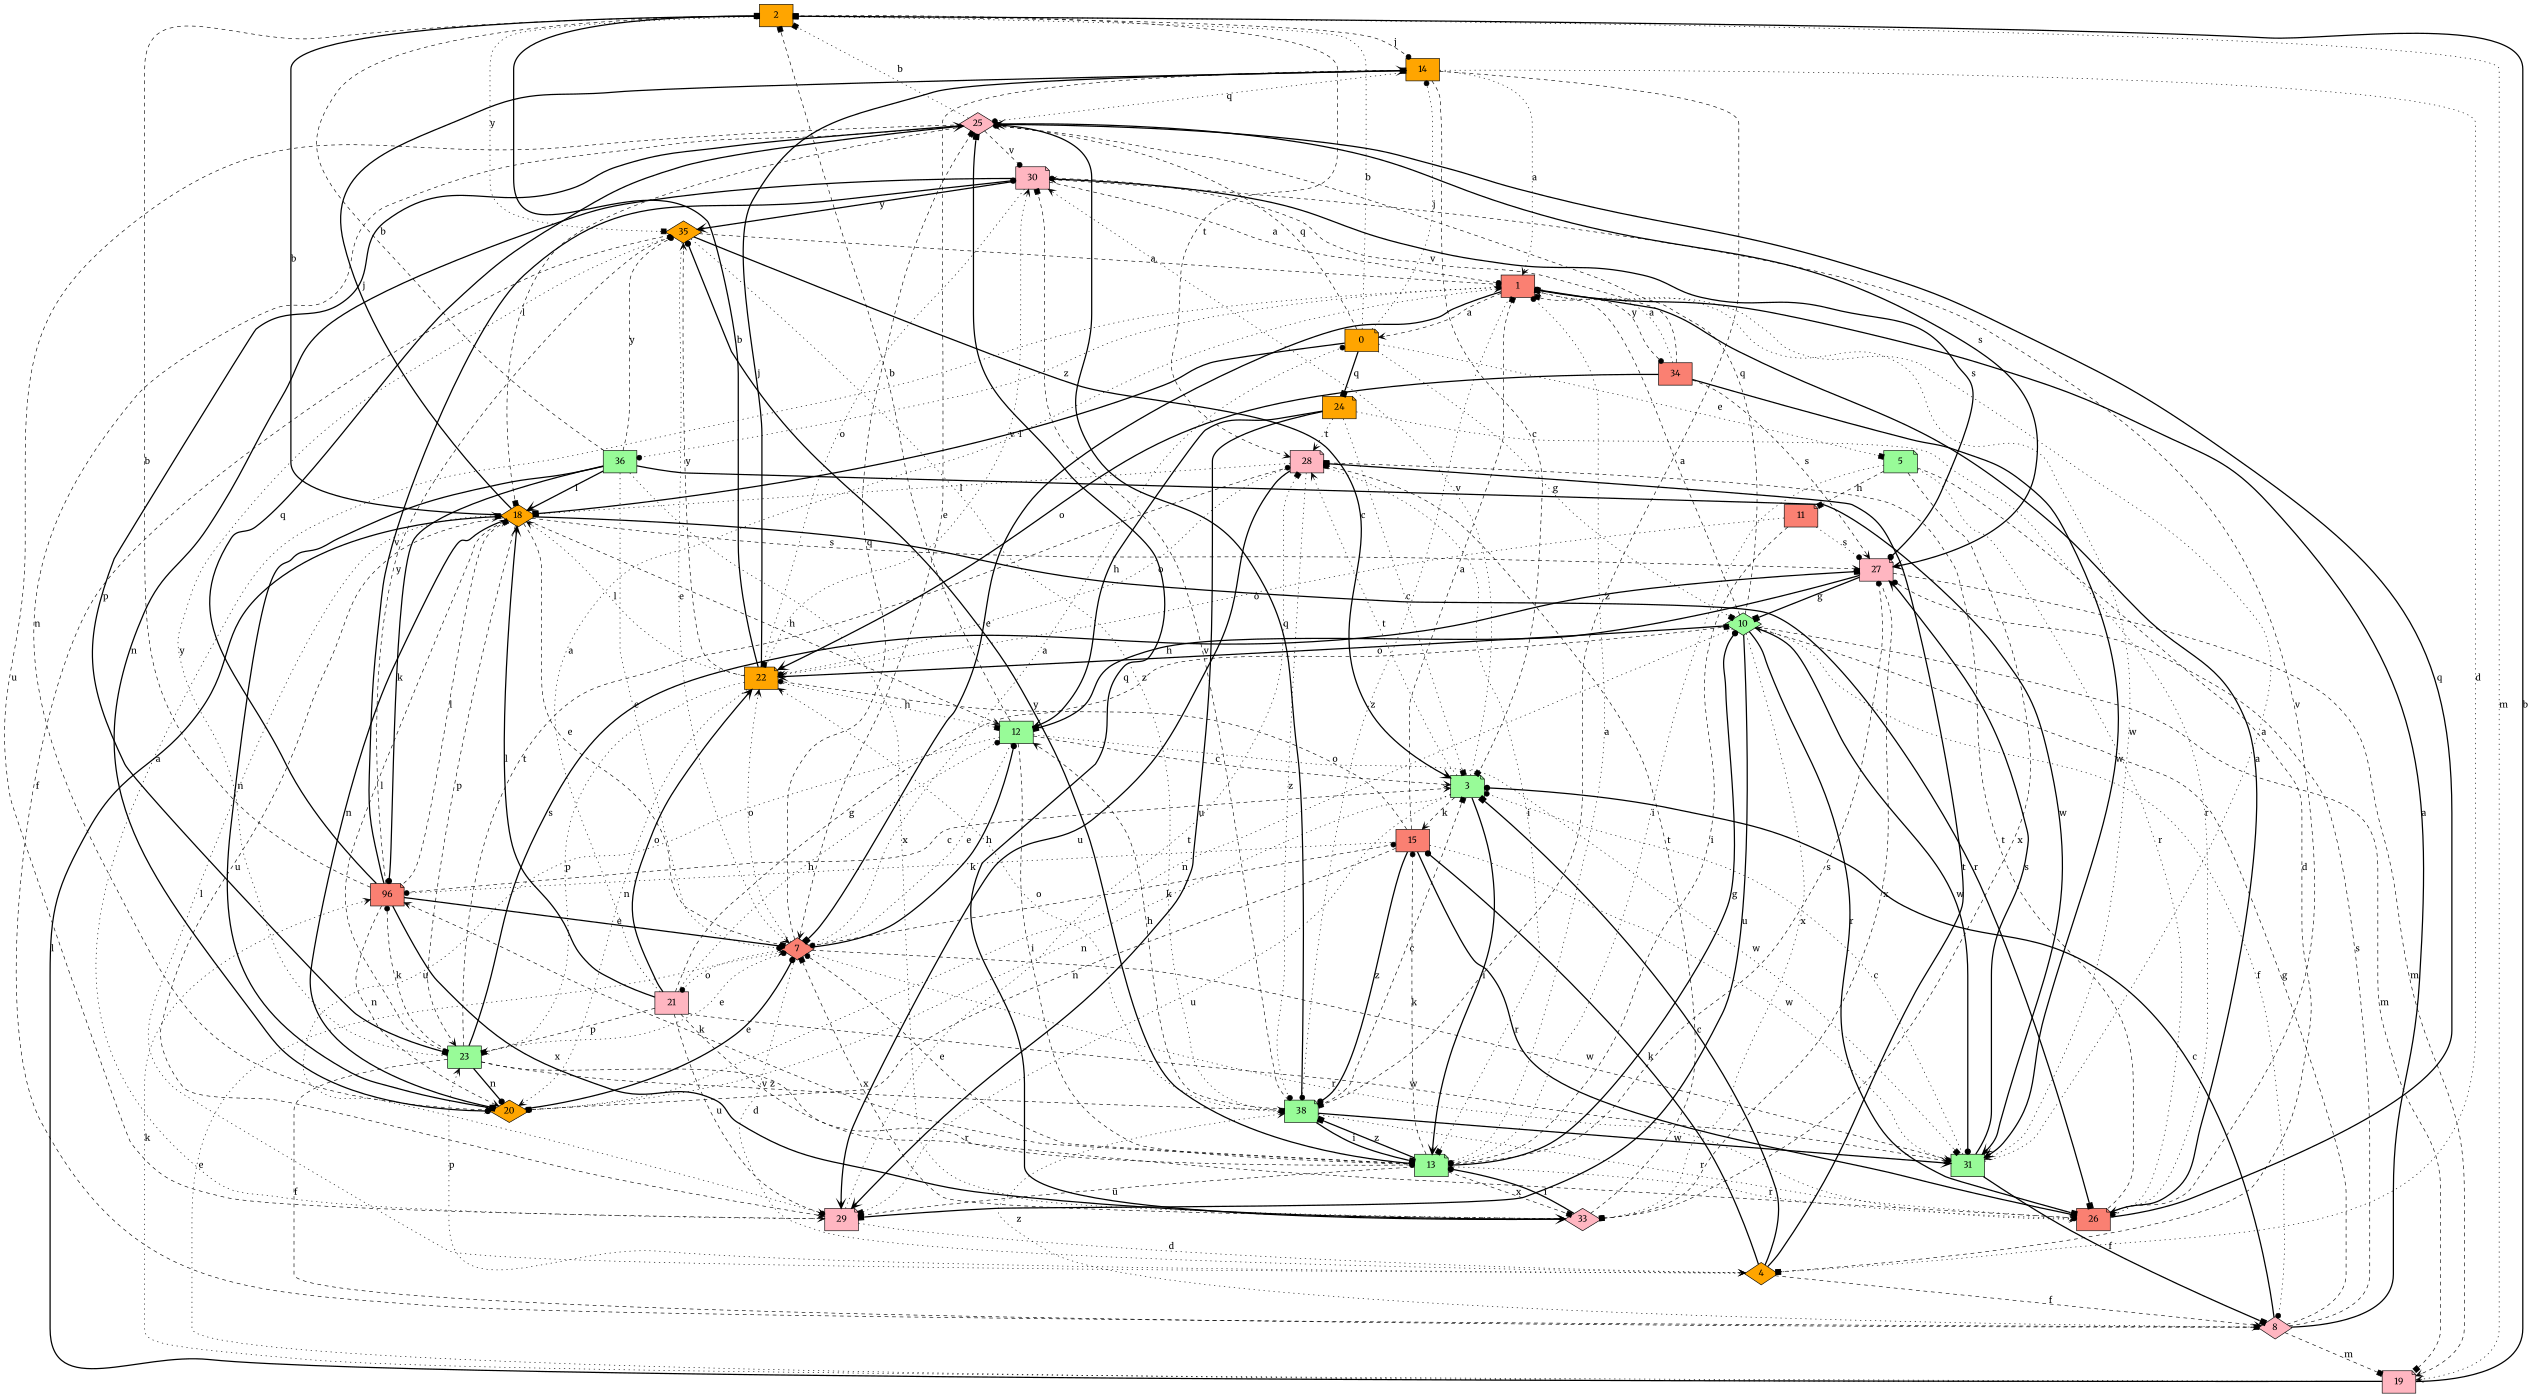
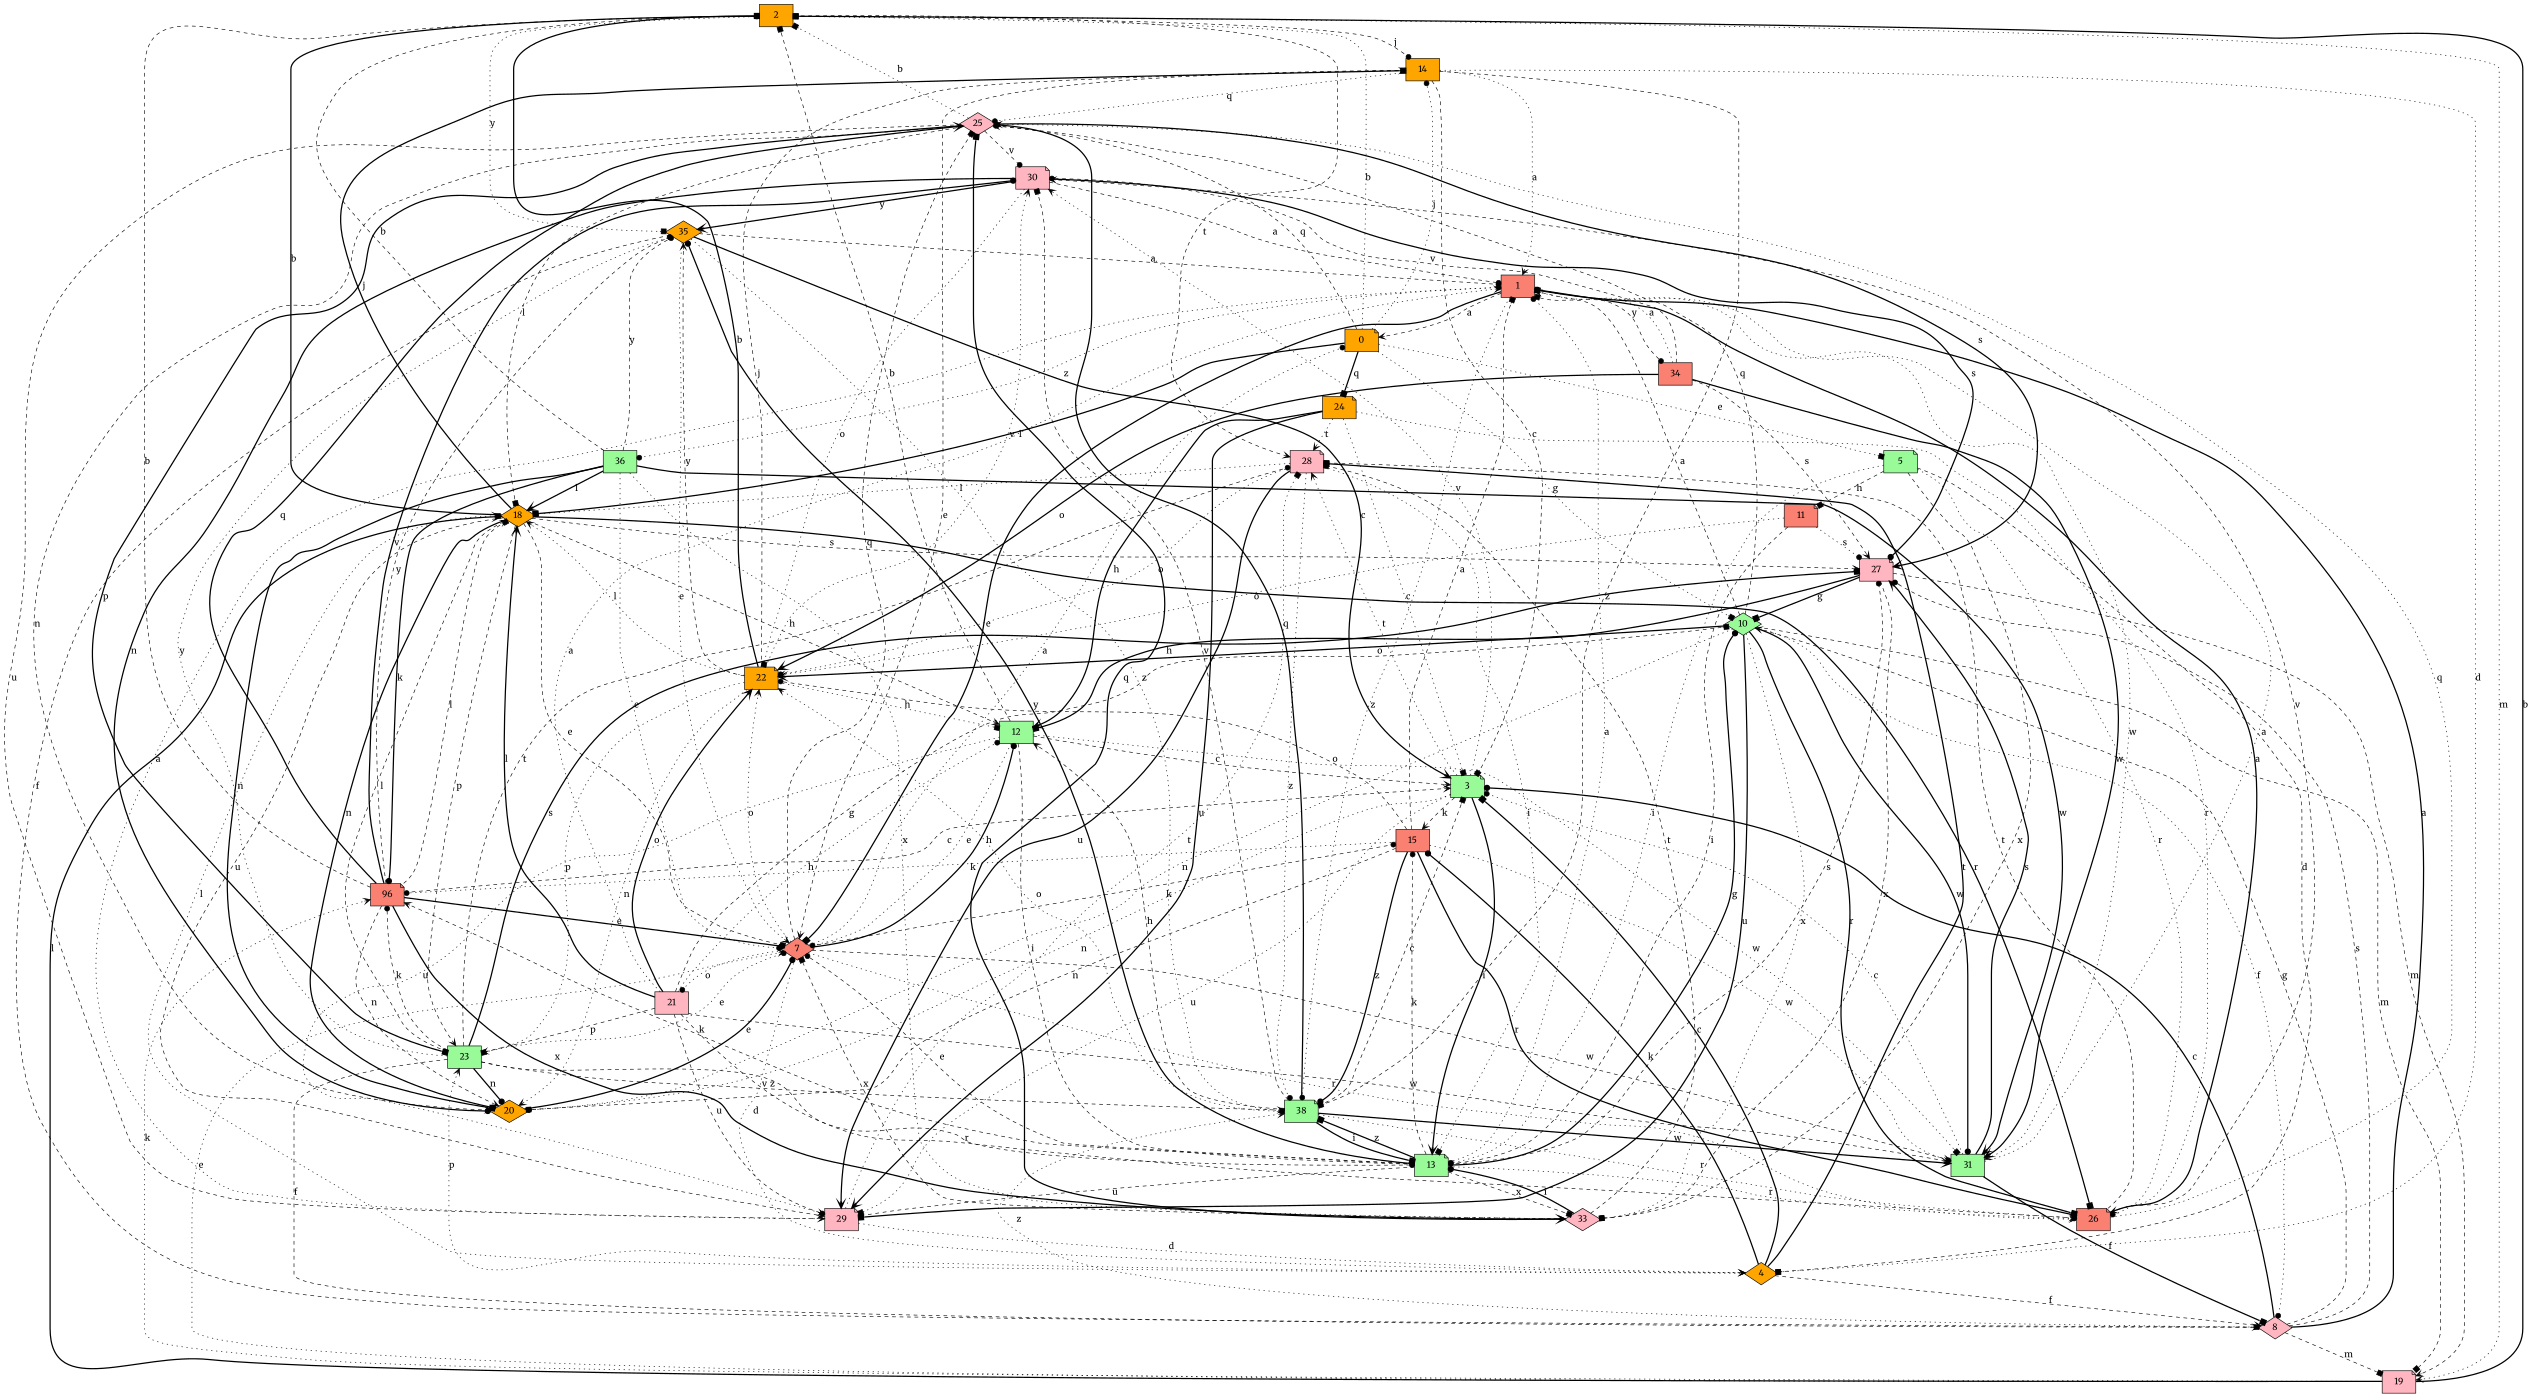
edge "22" -> "14": style bold -> dashed
edge "26" -> "25": style bold -> dotted
